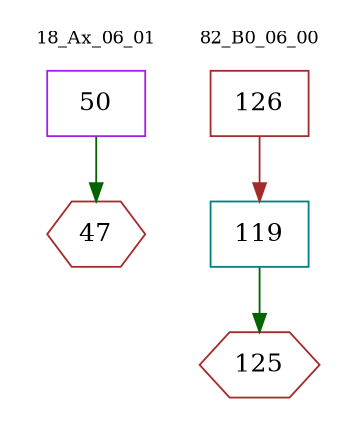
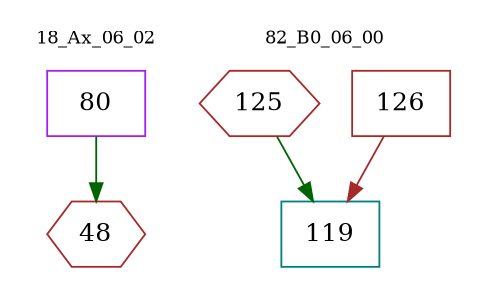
cluster "18_Ax_06_01": label "18_Ax_06_01" -> "18_Ax_06_02"
node "50": label "50" -> "80"
node "47": label "47" -> "48"
edge "119" -> "125": reversed
